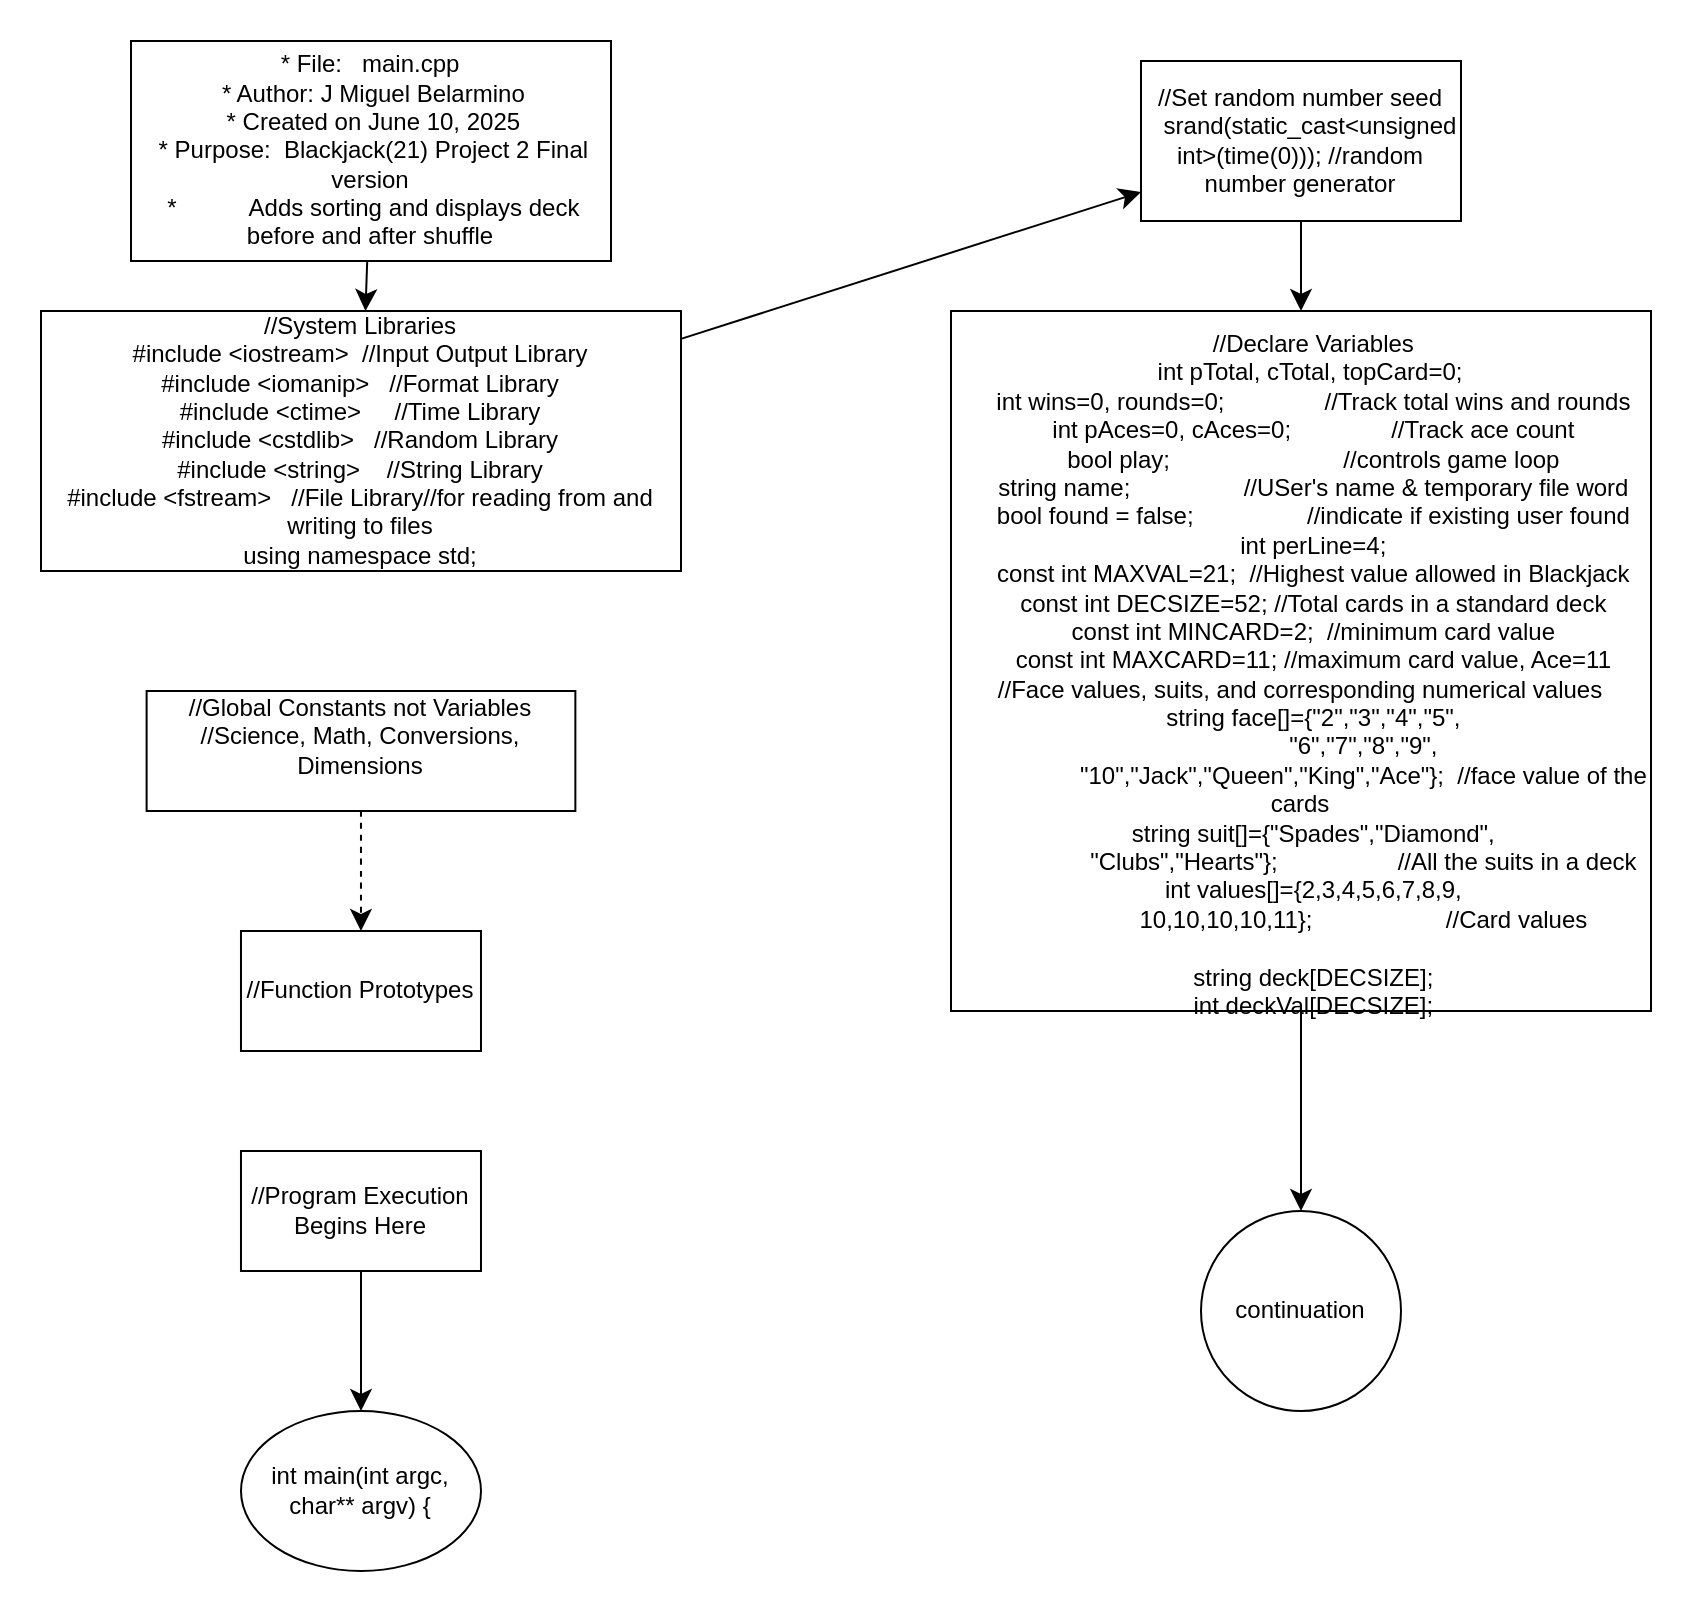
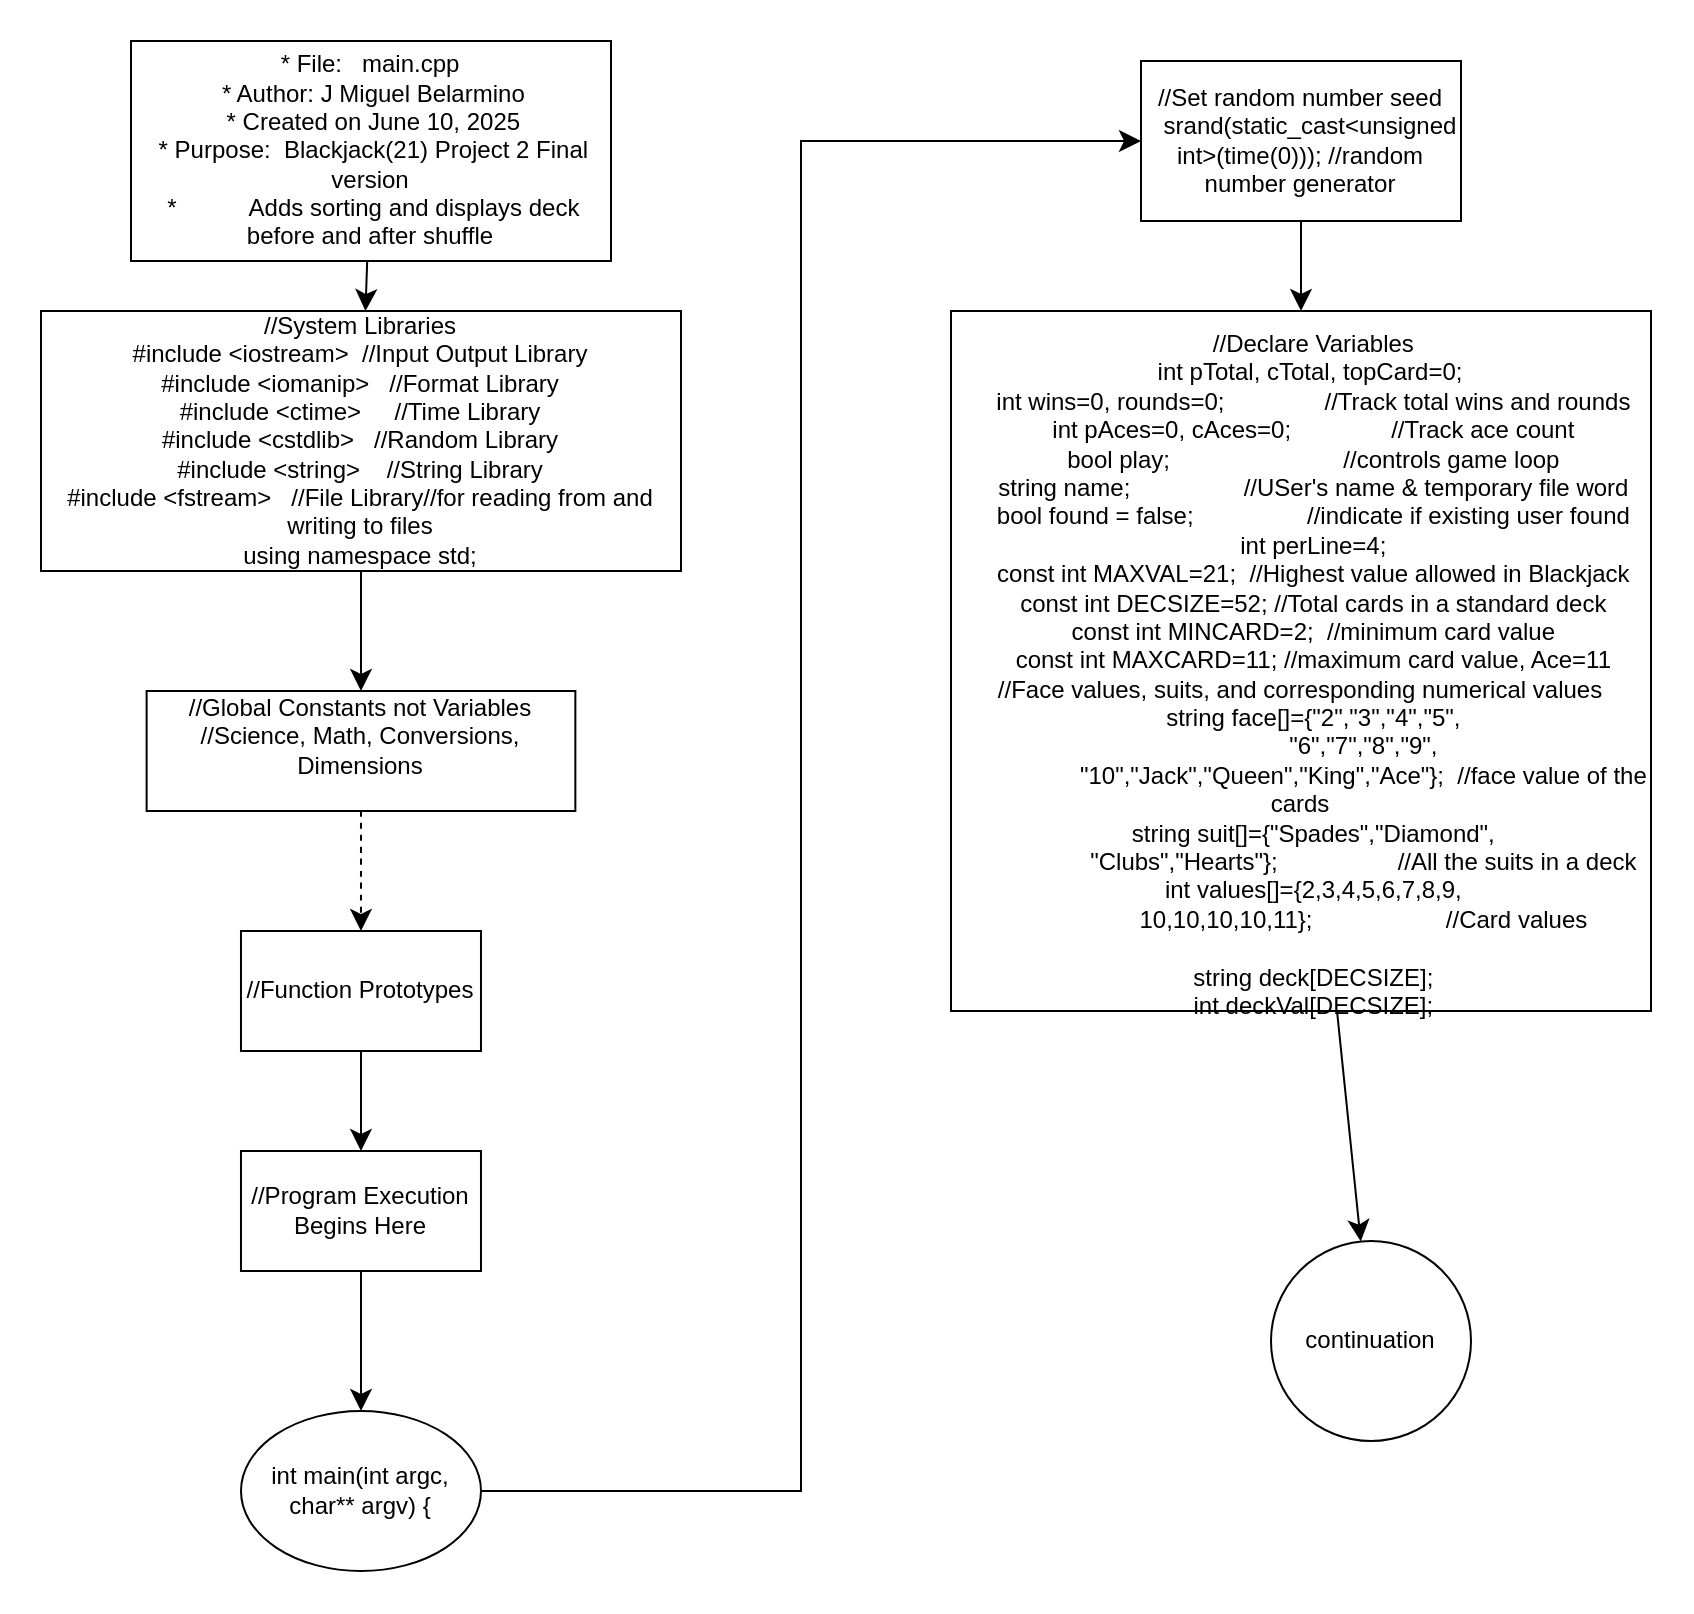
edge "//System Libraries #include <iostream> //Input Output Library #include <iomanip> //Format Library #include <ctime> //Time Library #include <cstdlib> //Random Library #include <string> //String Library #include <fstream> //File Library//for reading from and writing to files using namespace std;" -> "//Set random number seed srand(static_cast<unsigned int>(time(0))); //random number generator": now "//System Libraries #include <iostream> //Input Output Library #include <iomanip> //Format Library #include <ctime> //Time Library #include <cstdlib> //Random Library #include <string> //String Library #include <fstream> //File Library//for reading from and writing to files using namespace std;" -> "//Global Constants not Variables //Science, Math, Conversions, Dimensions"
edge "int main(int argc, char** argv) {" -> "//Set random number seed srand(static_cast<unsigned int>(time(0))); //random number generator": added
edge "//Function Prototypes" -> "//Program Execution Begins Here": added
node "continuation": moved (1301, 1311) -> (1371, 1341)
